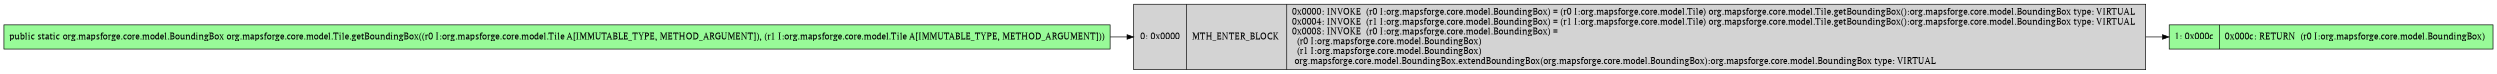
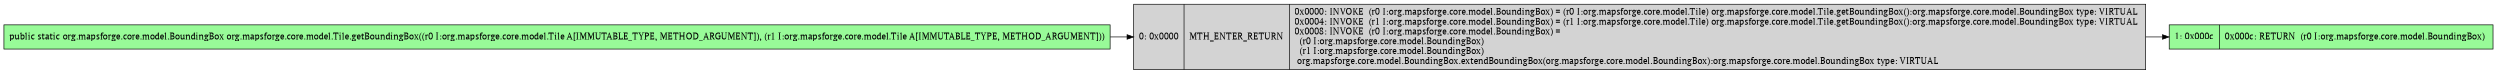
node "0: 0x0000": text "MTH_ENTER_BLOCK" -> "MTH_ENTER_RETURN"
